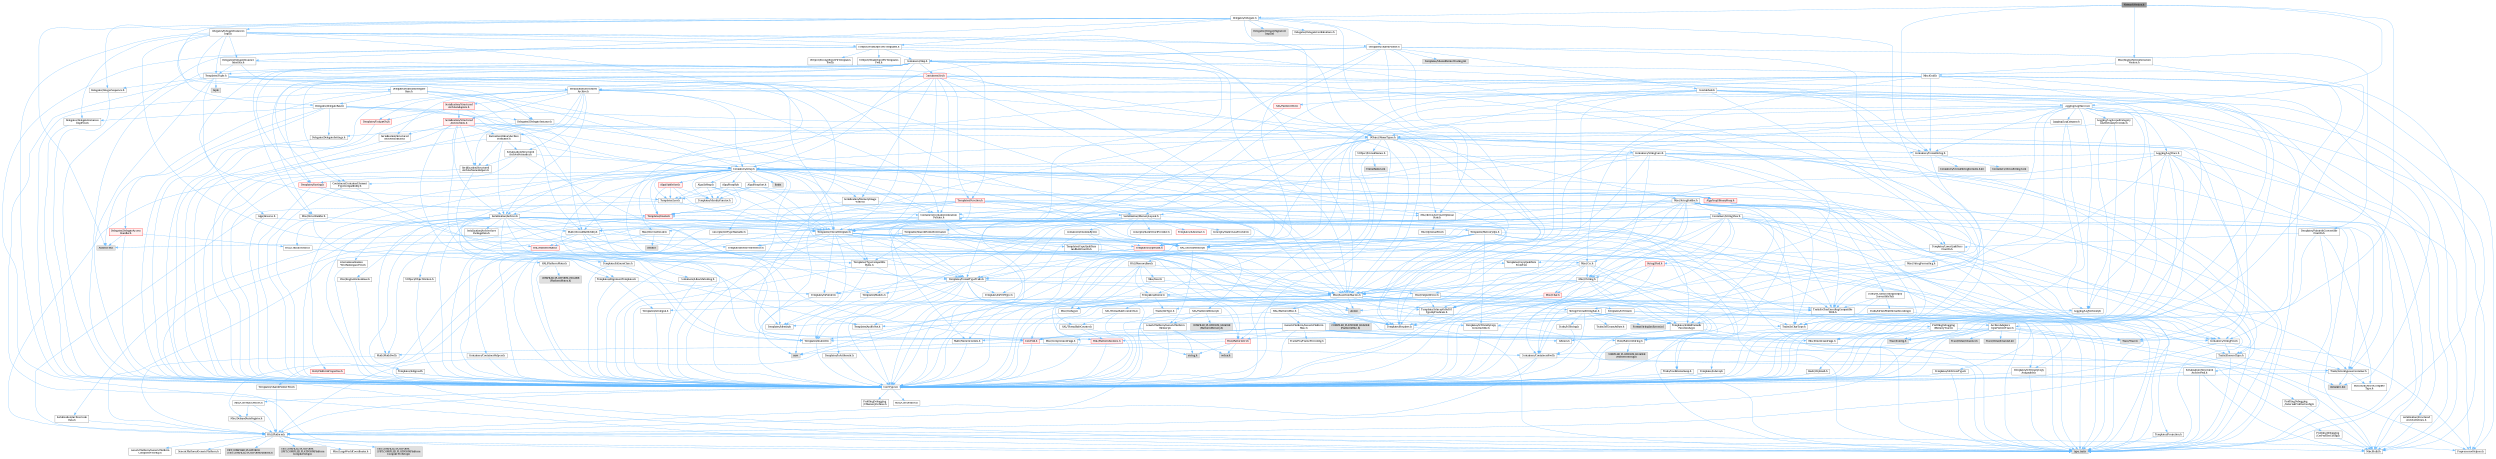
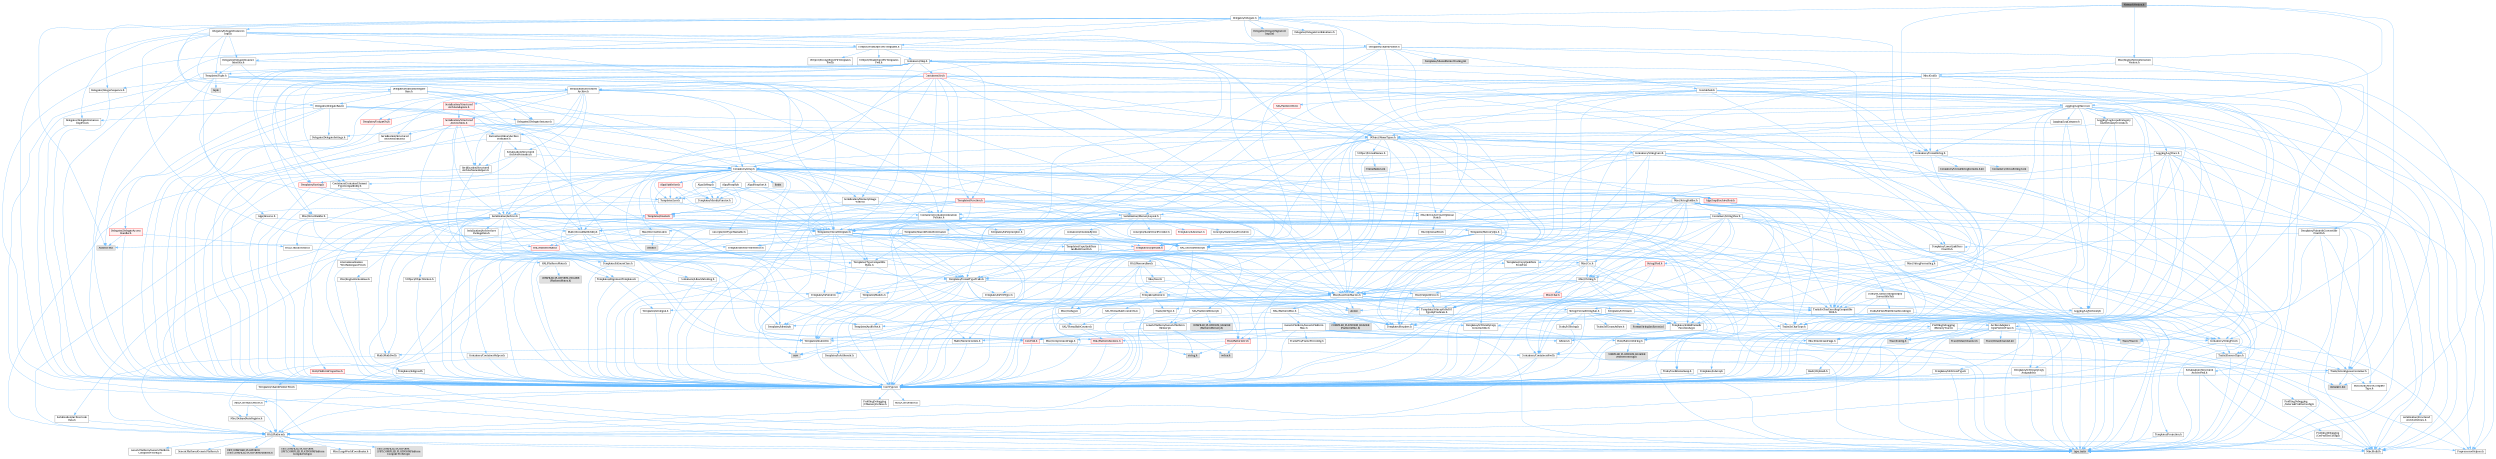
node "Algo/Impl/BinaryHeap.h": label "Algo/Impl/BinaryHeap.h" -> "Algo/Impl/ArchiveSlots.h"
node "Templates/IsPolymorphic.h": added
edge "Logging/LogMacros.h" -> "Traits/IsCharEncodingCompatible With.h": added
